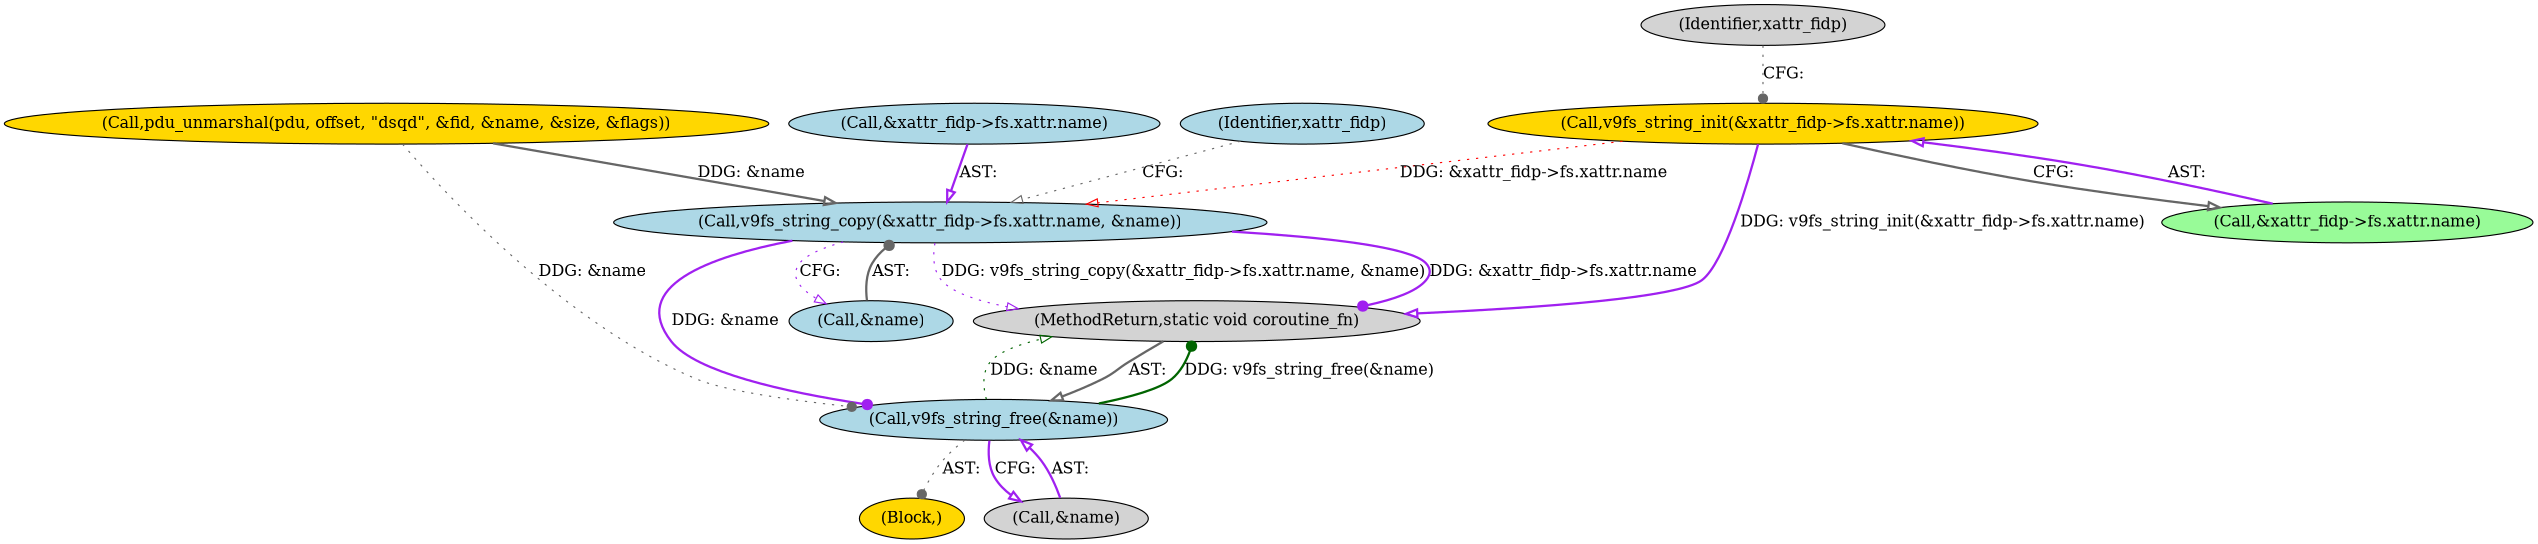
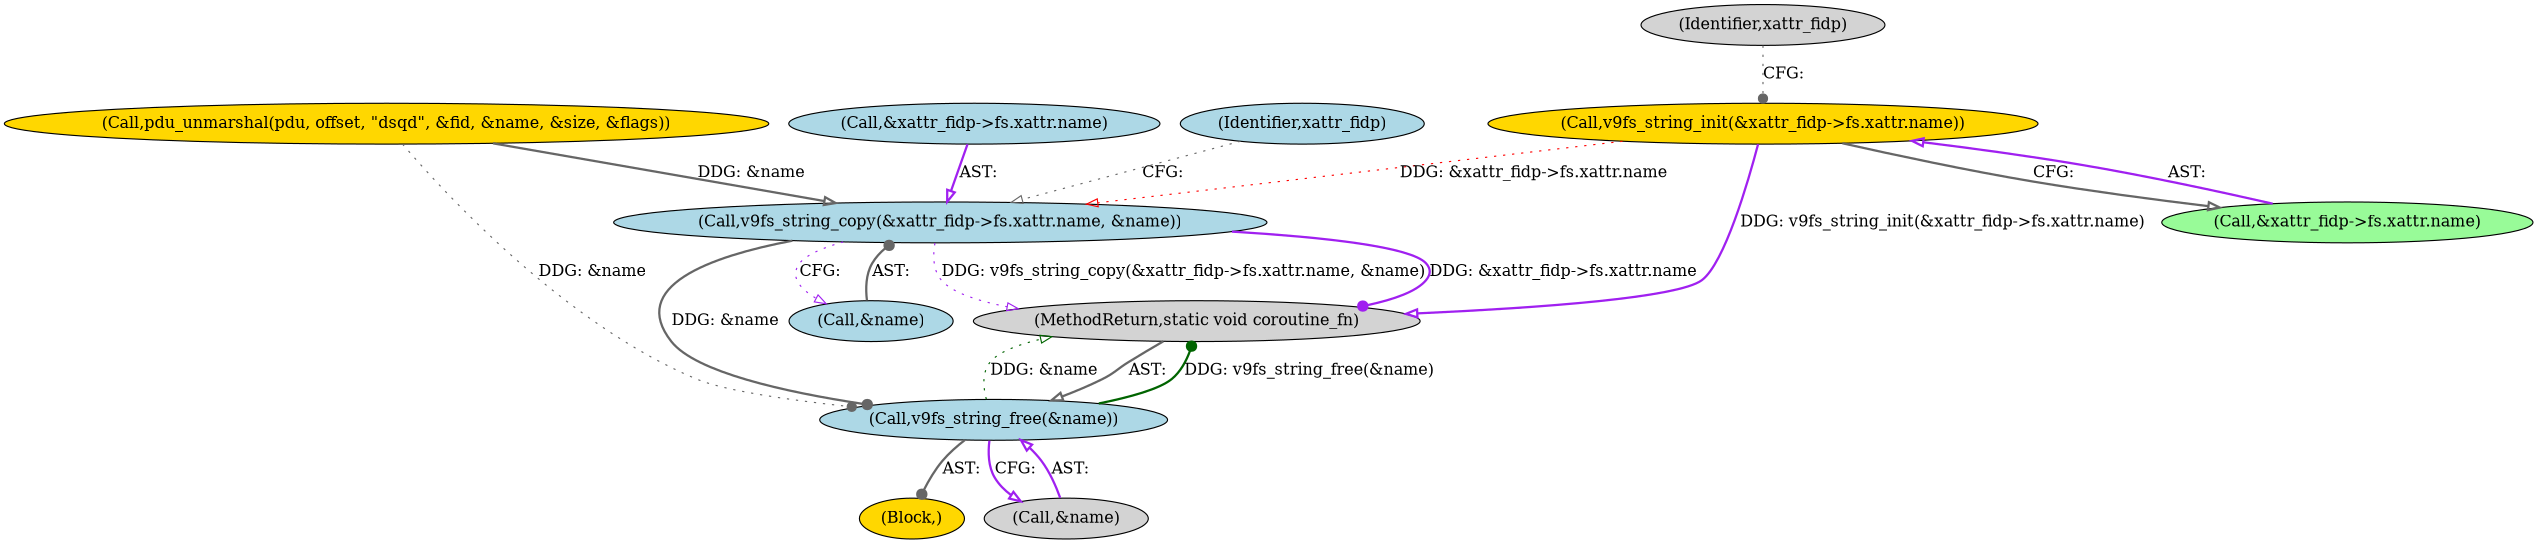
edge "(Call,v9fs_string_copy(&xattr_fidp->fs.xattr.name, &name))" -> "(Call,v9fs_string_free(&name))": color purple -> gray40
edge "(Call,v9fs_string_free(&name))" -> "(Block,)": style dotted -> bold
